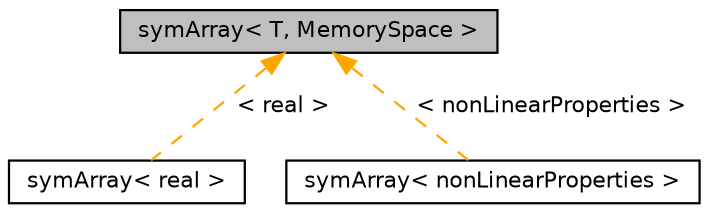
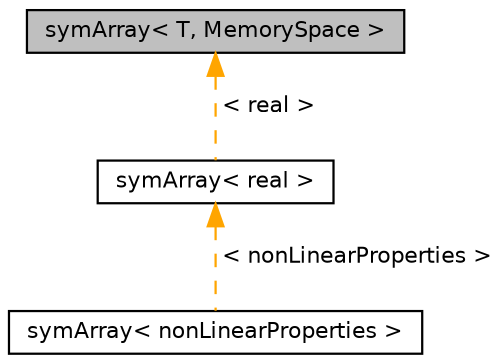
edge "symArray< nonLinearProperties >" -> "symArray< T, MemorySpace >": now "symArray< nonLinearProperties >" -> "symArray< real >"
